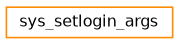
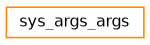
node "sys_setlogin_args": label "sys_setlogin_args" -> "sys_args_args"
